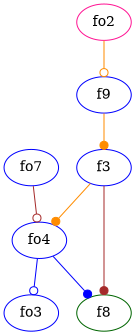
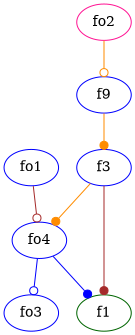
node "fo7": label "fo7" -> "fo1"
node "f8": label "f8" -> "f1"
